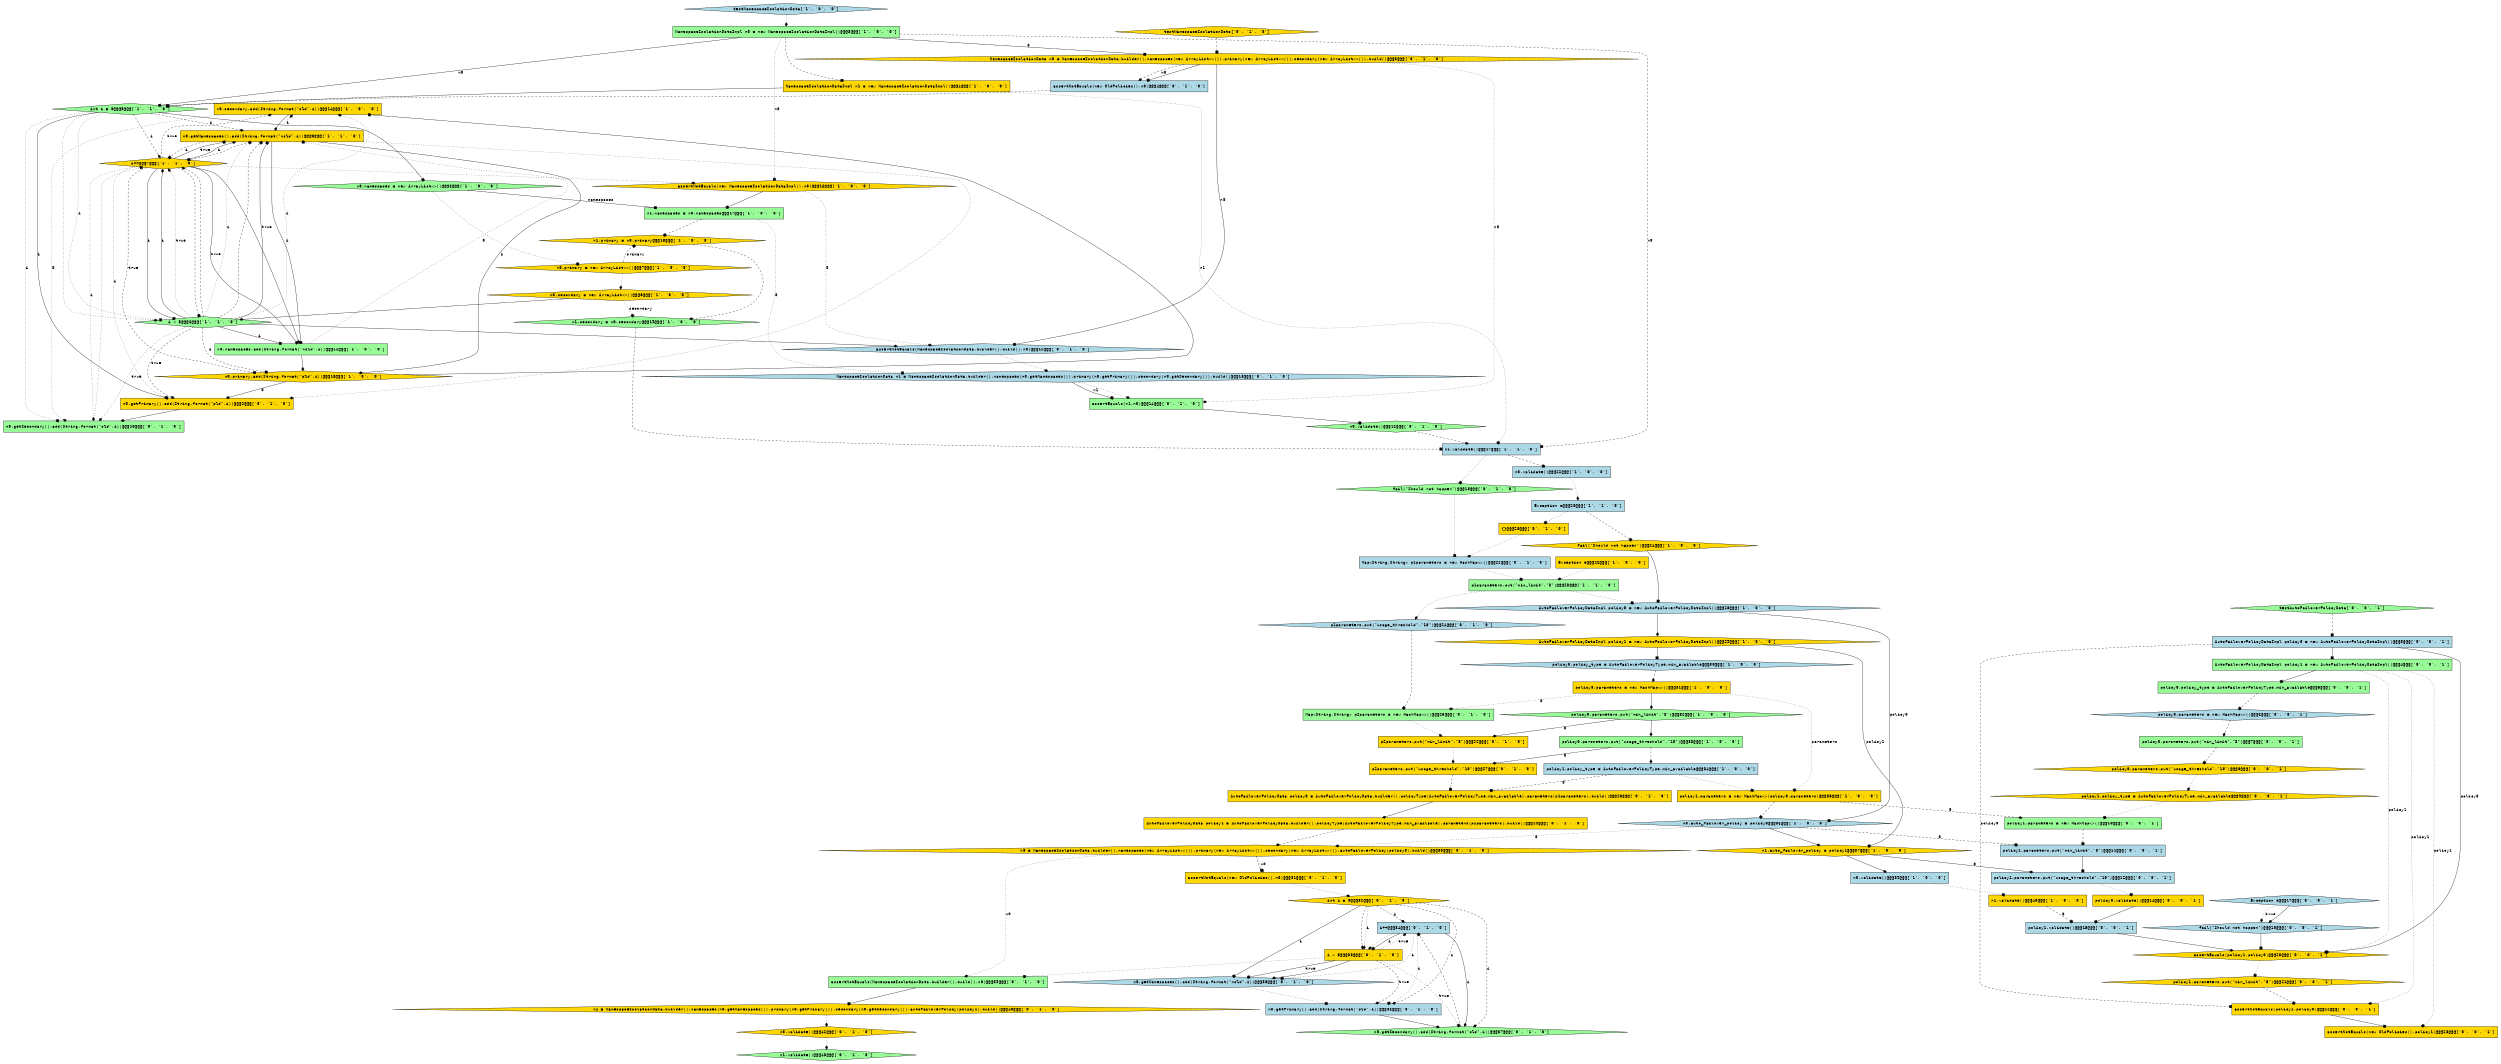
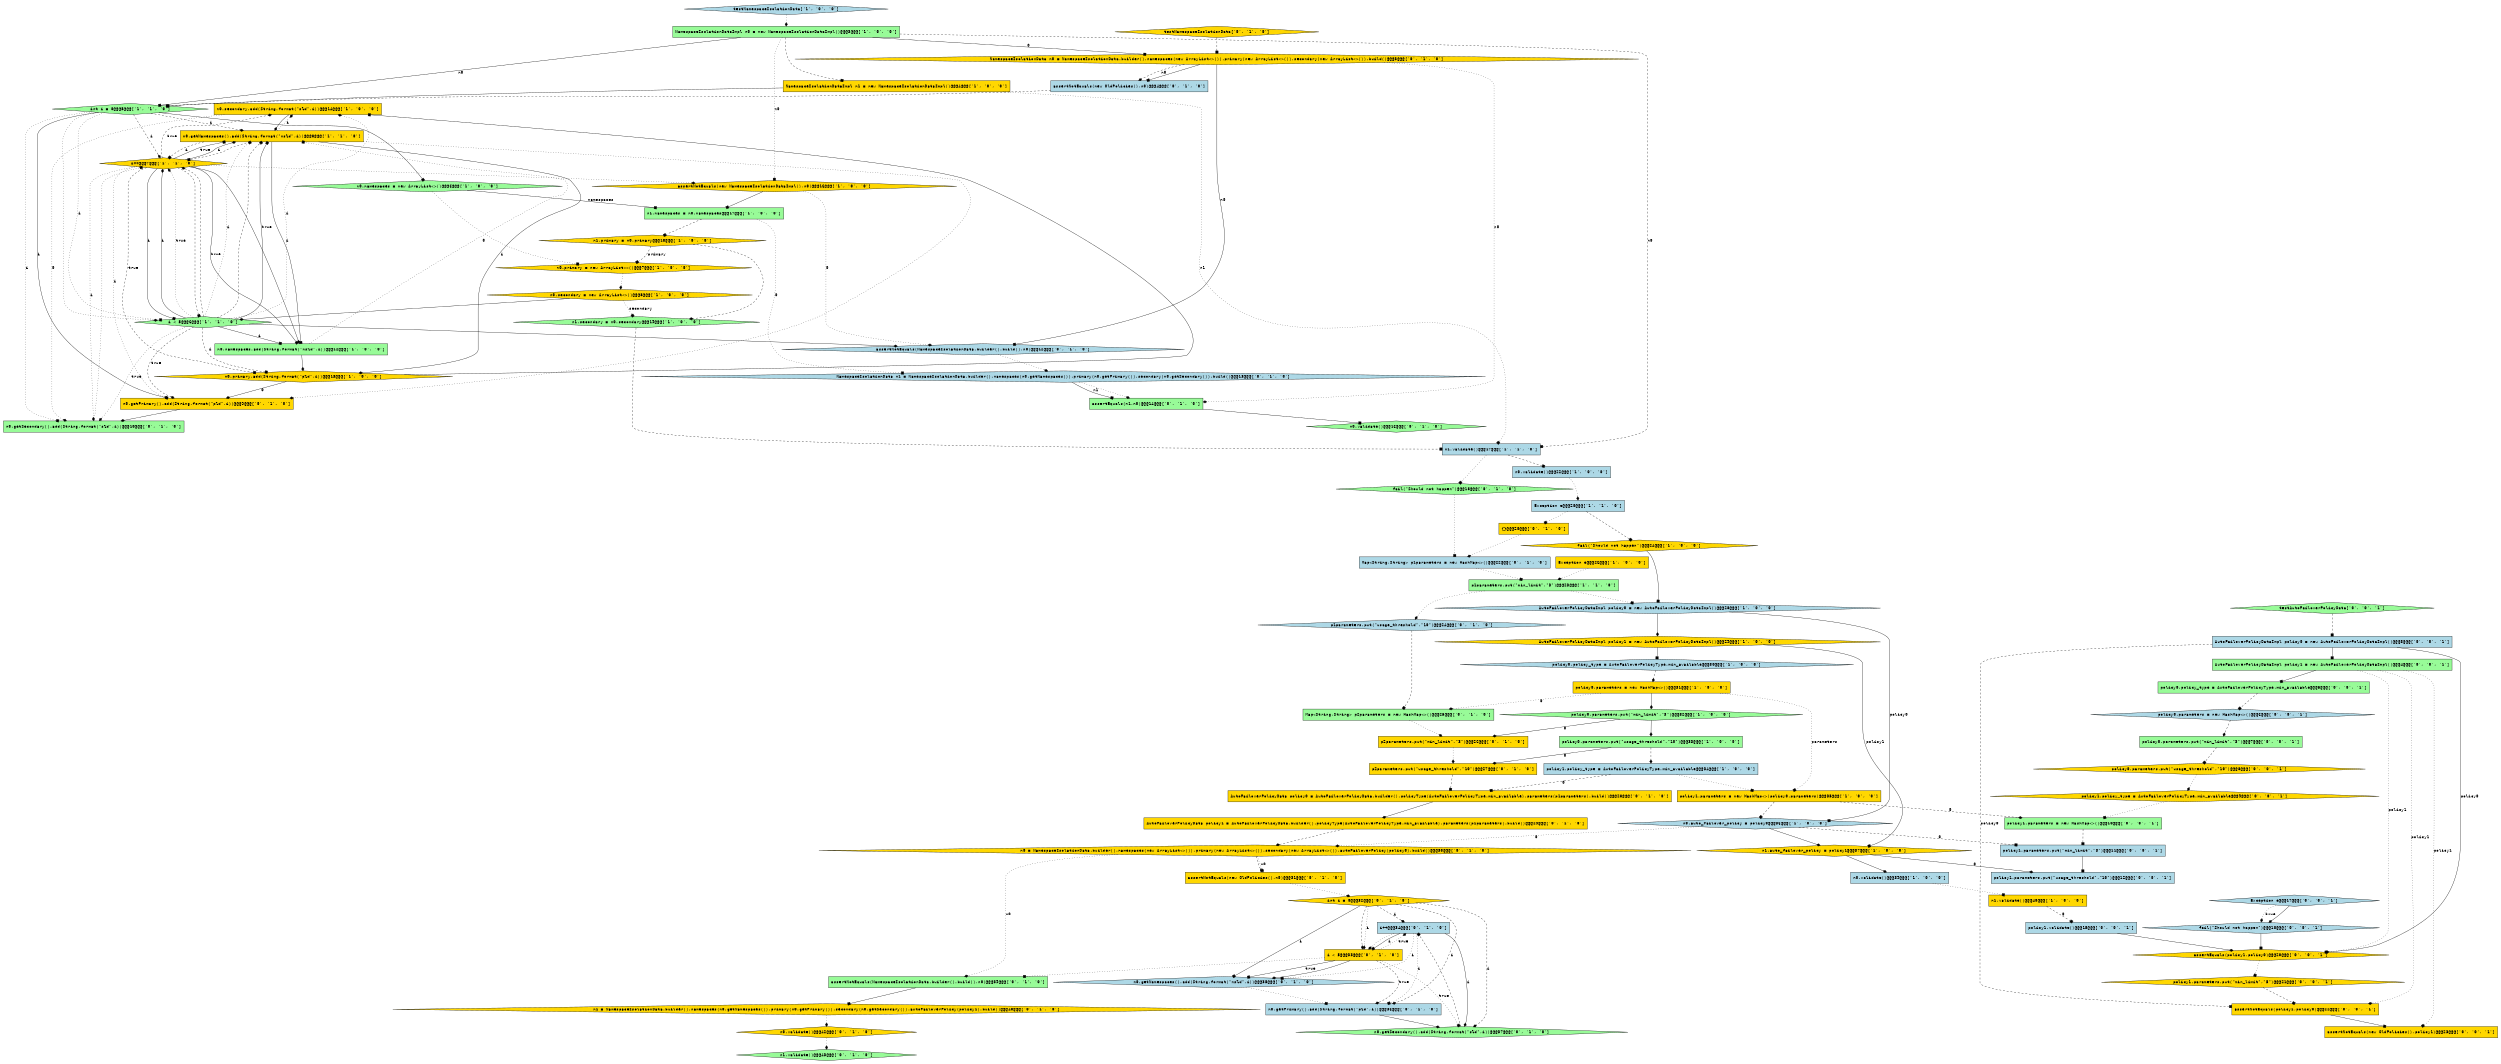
edge "n0.primary = new ArrayList<>()@@@7@@@['1', '0', '0']" -> "n1.primary = n0.primary@@@18@@@['1', '0', '0']": reversed
edge "n0.validate()@@@16@@@['0', '1', '0']" -> "n1.validate()@@@17@@@['1', '1', '0']": removed
node "policy0.validate()@@@14@@@['0', '0', '1']": removed
